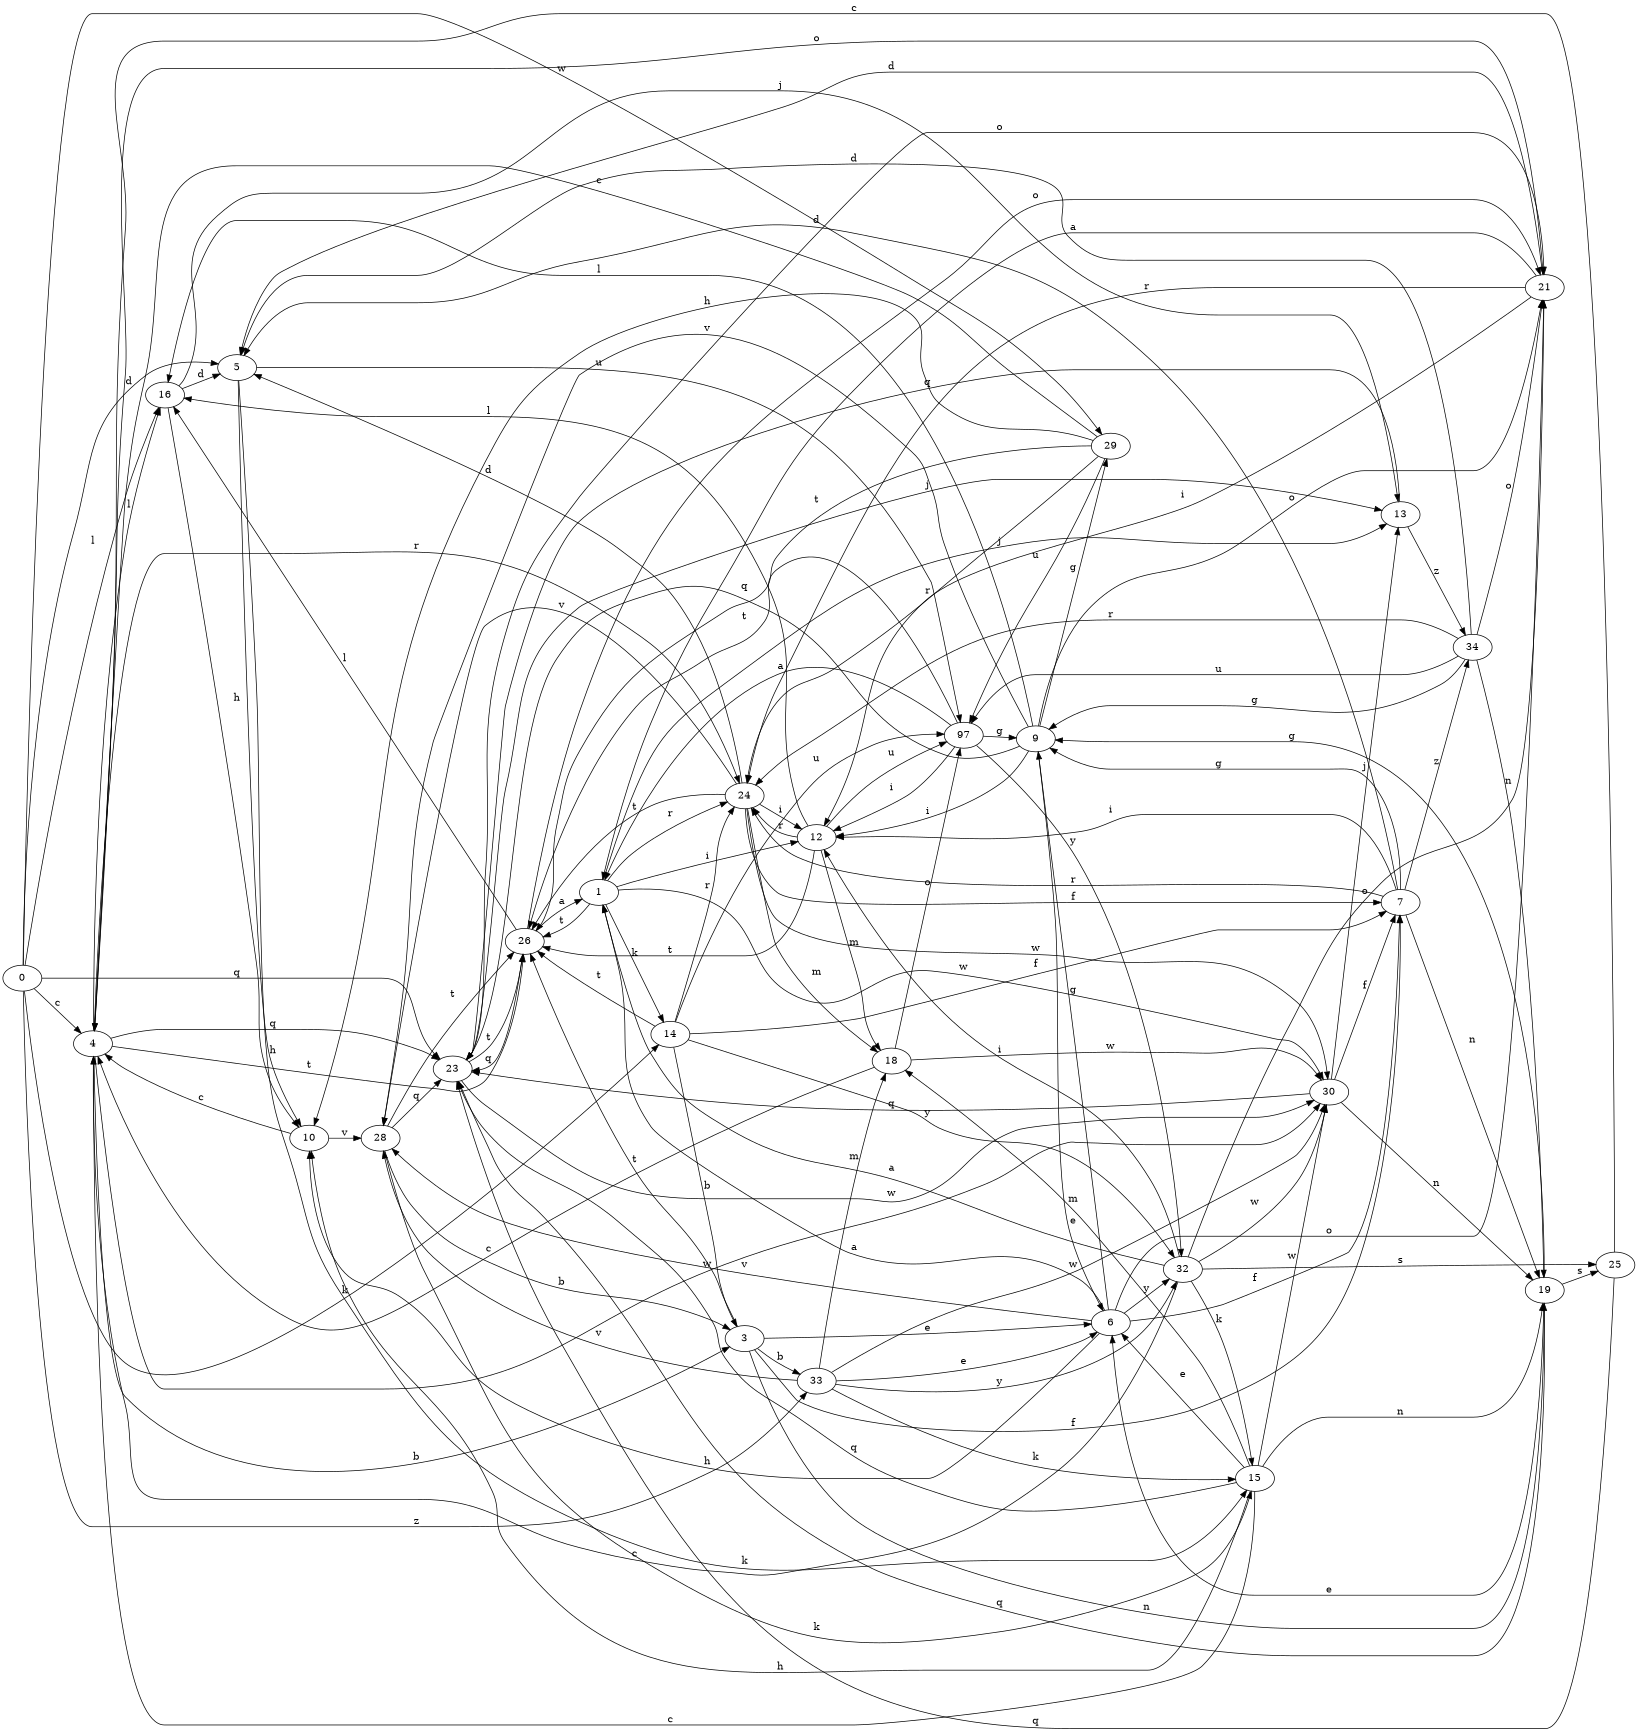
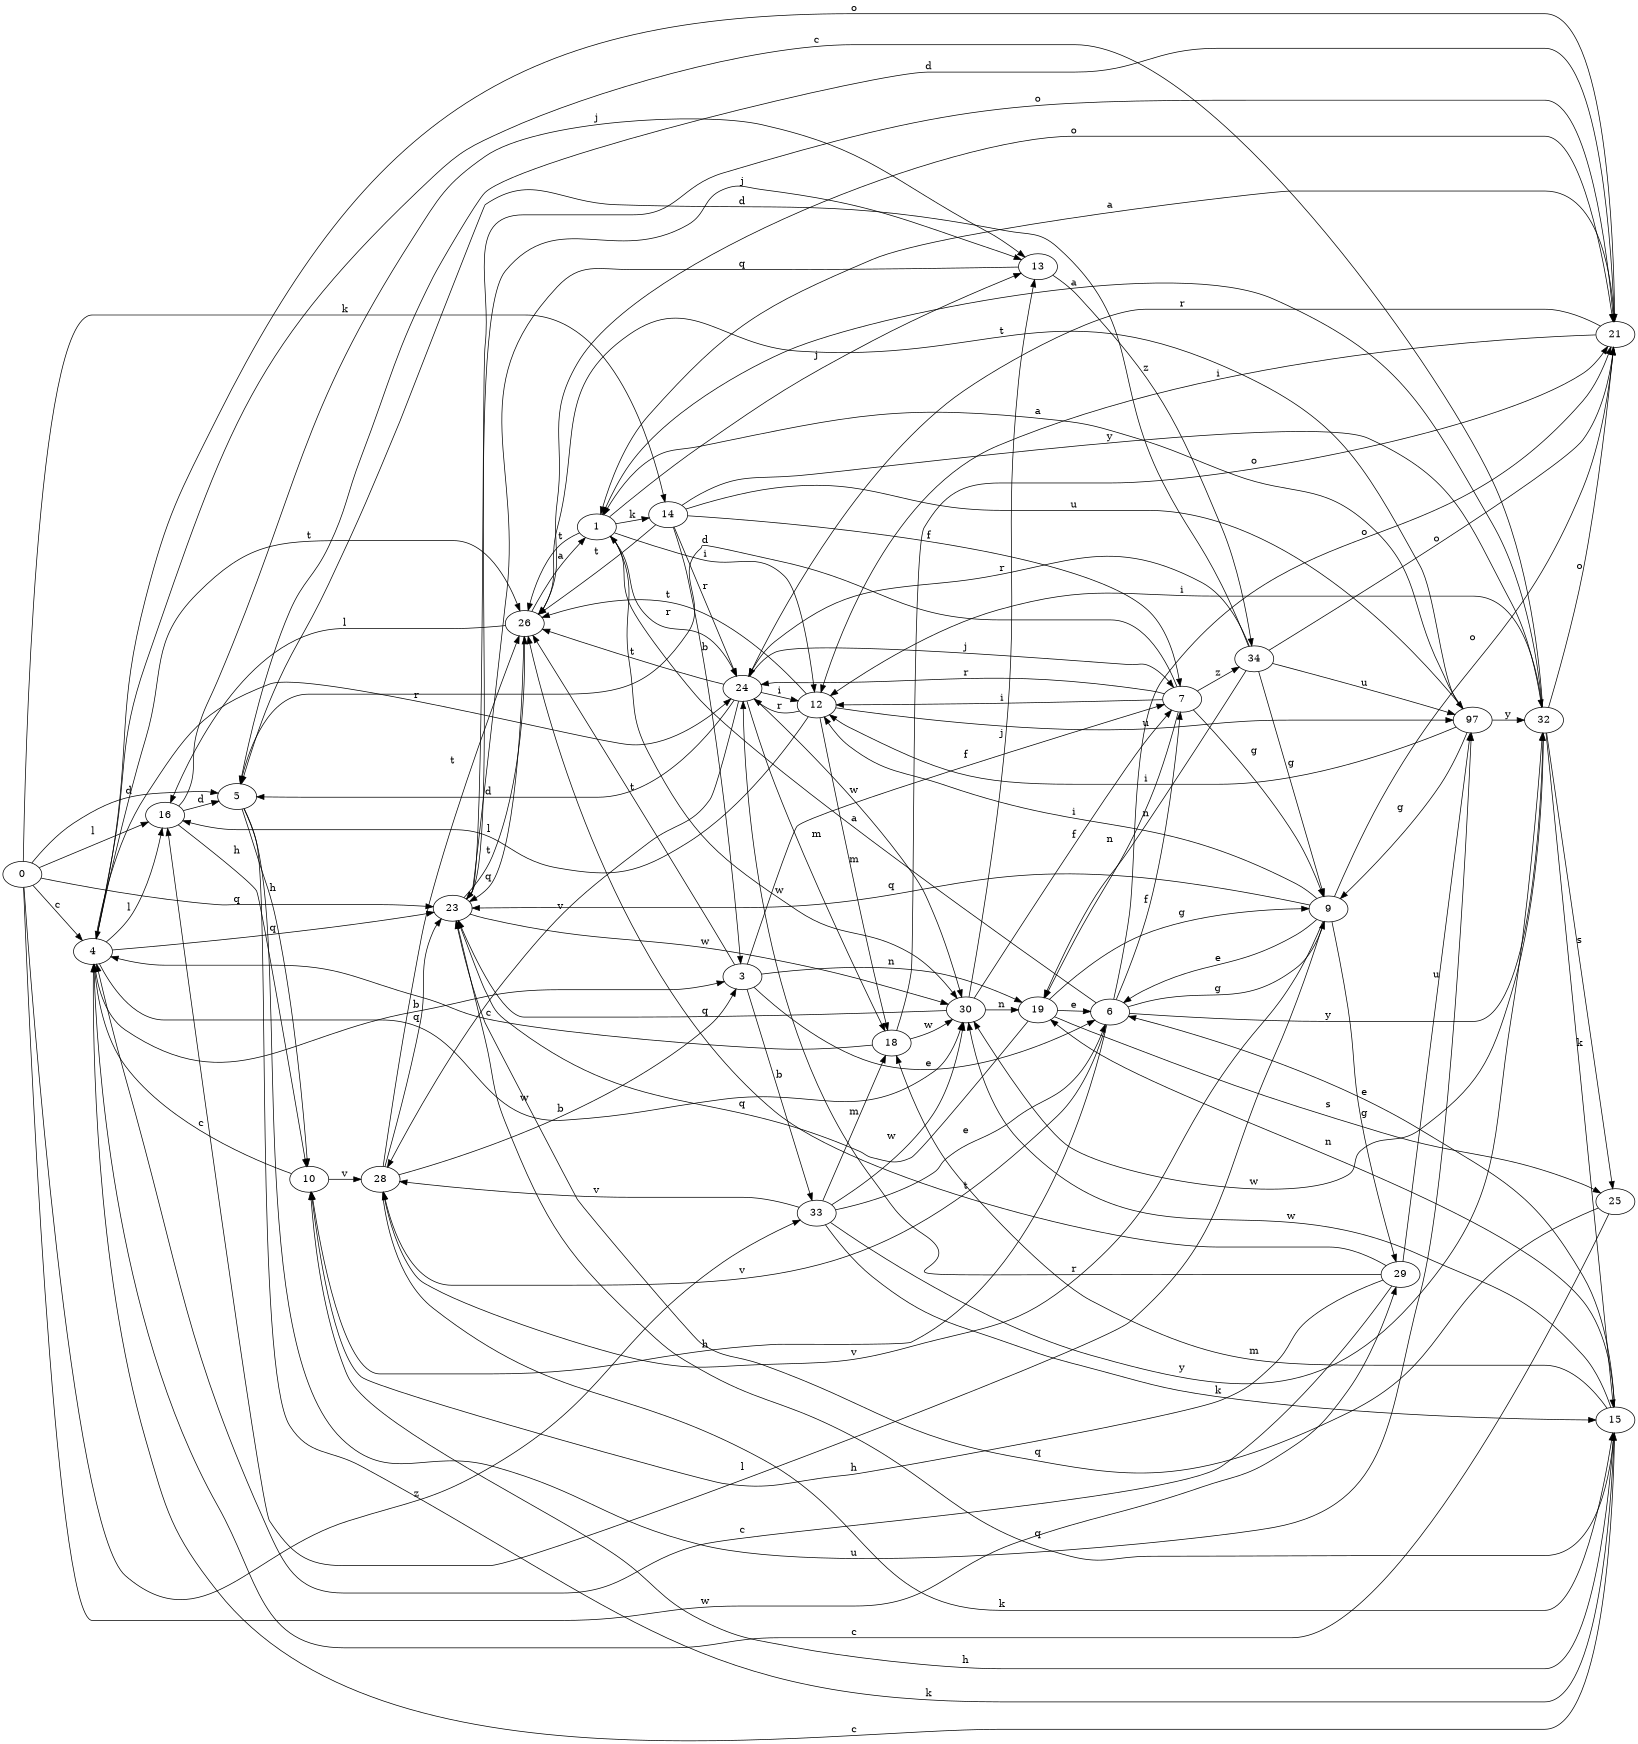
edge "24" -> "7": label "f" -> "j"
edge "18" -> "97": now "18" -> "21"
